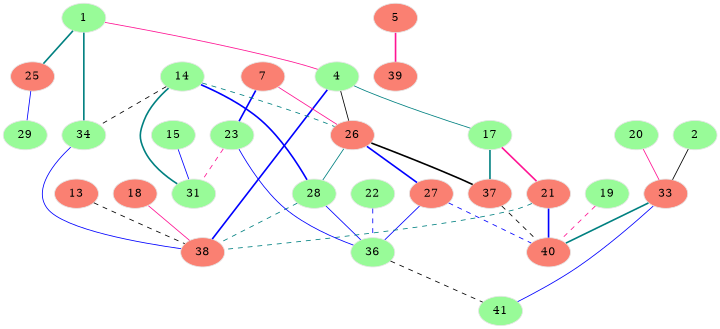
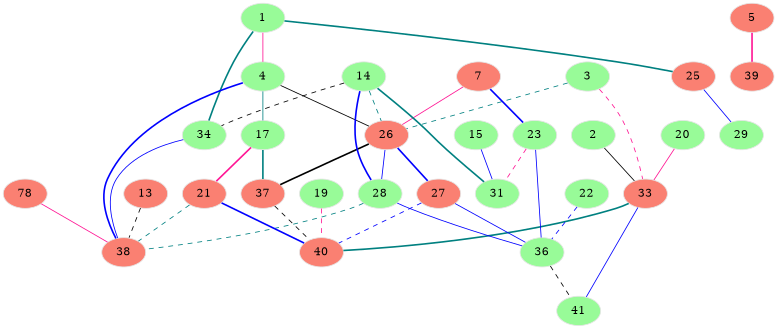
node "3": added
edge "26" -- "28": color teal -> blue
node "18": label "18" -> "78"
